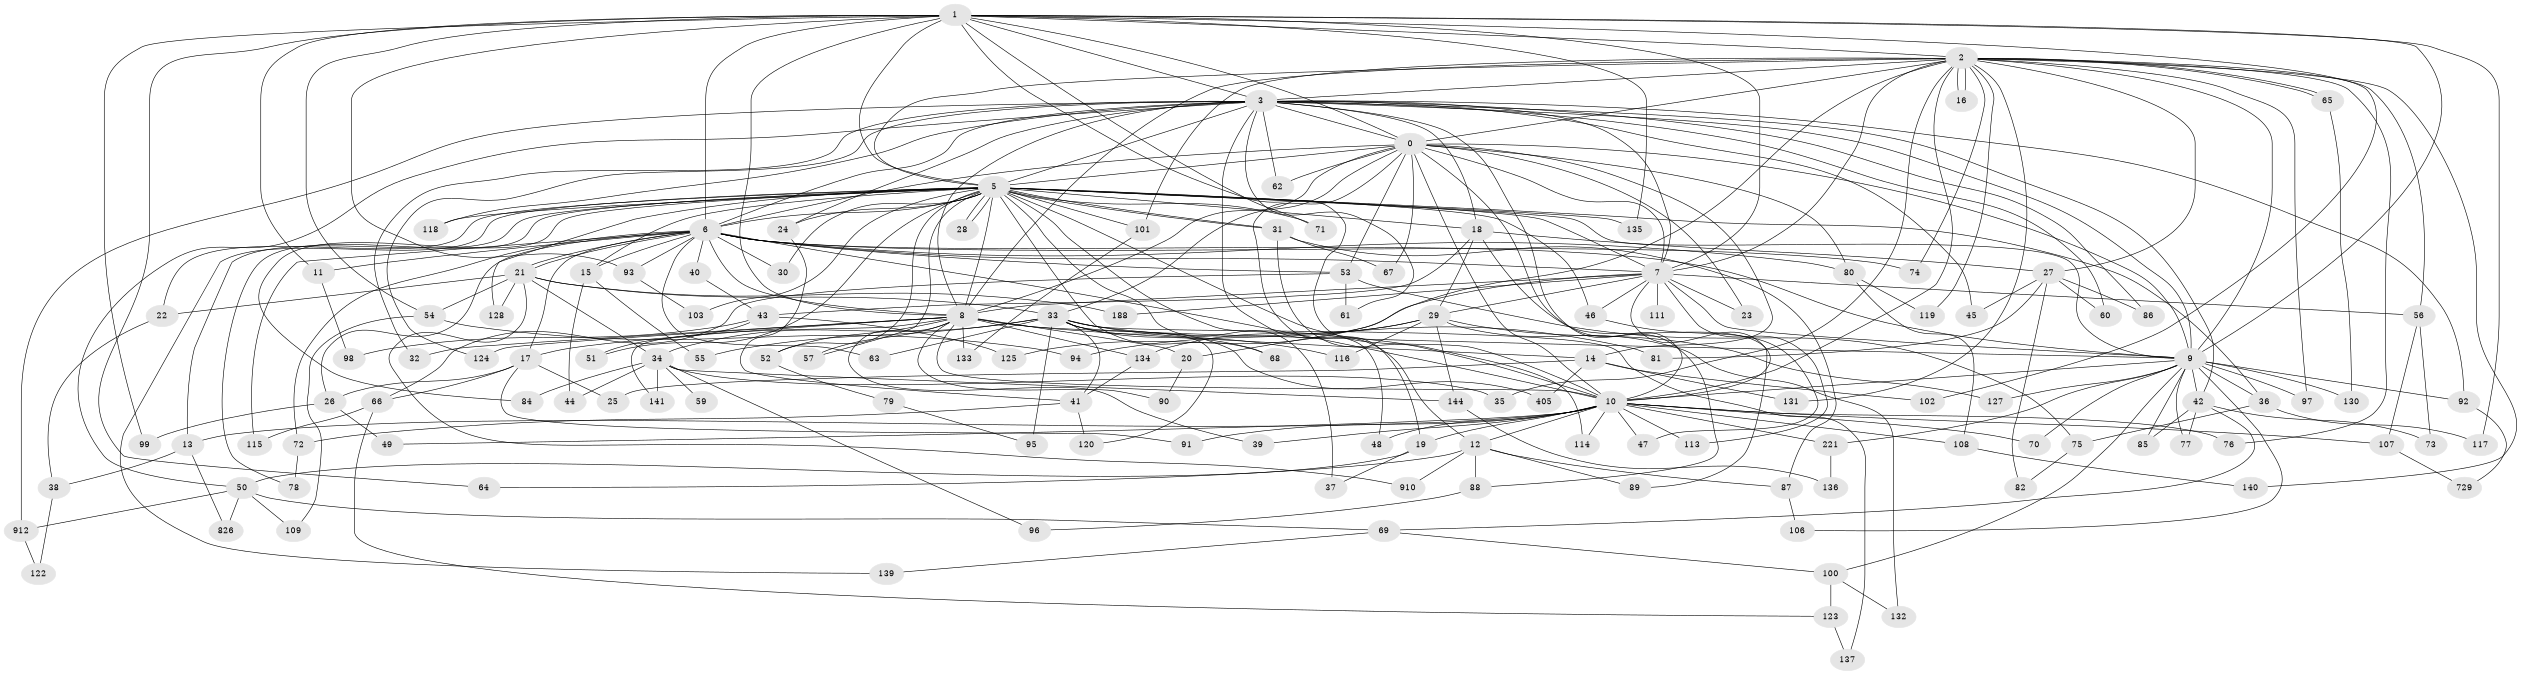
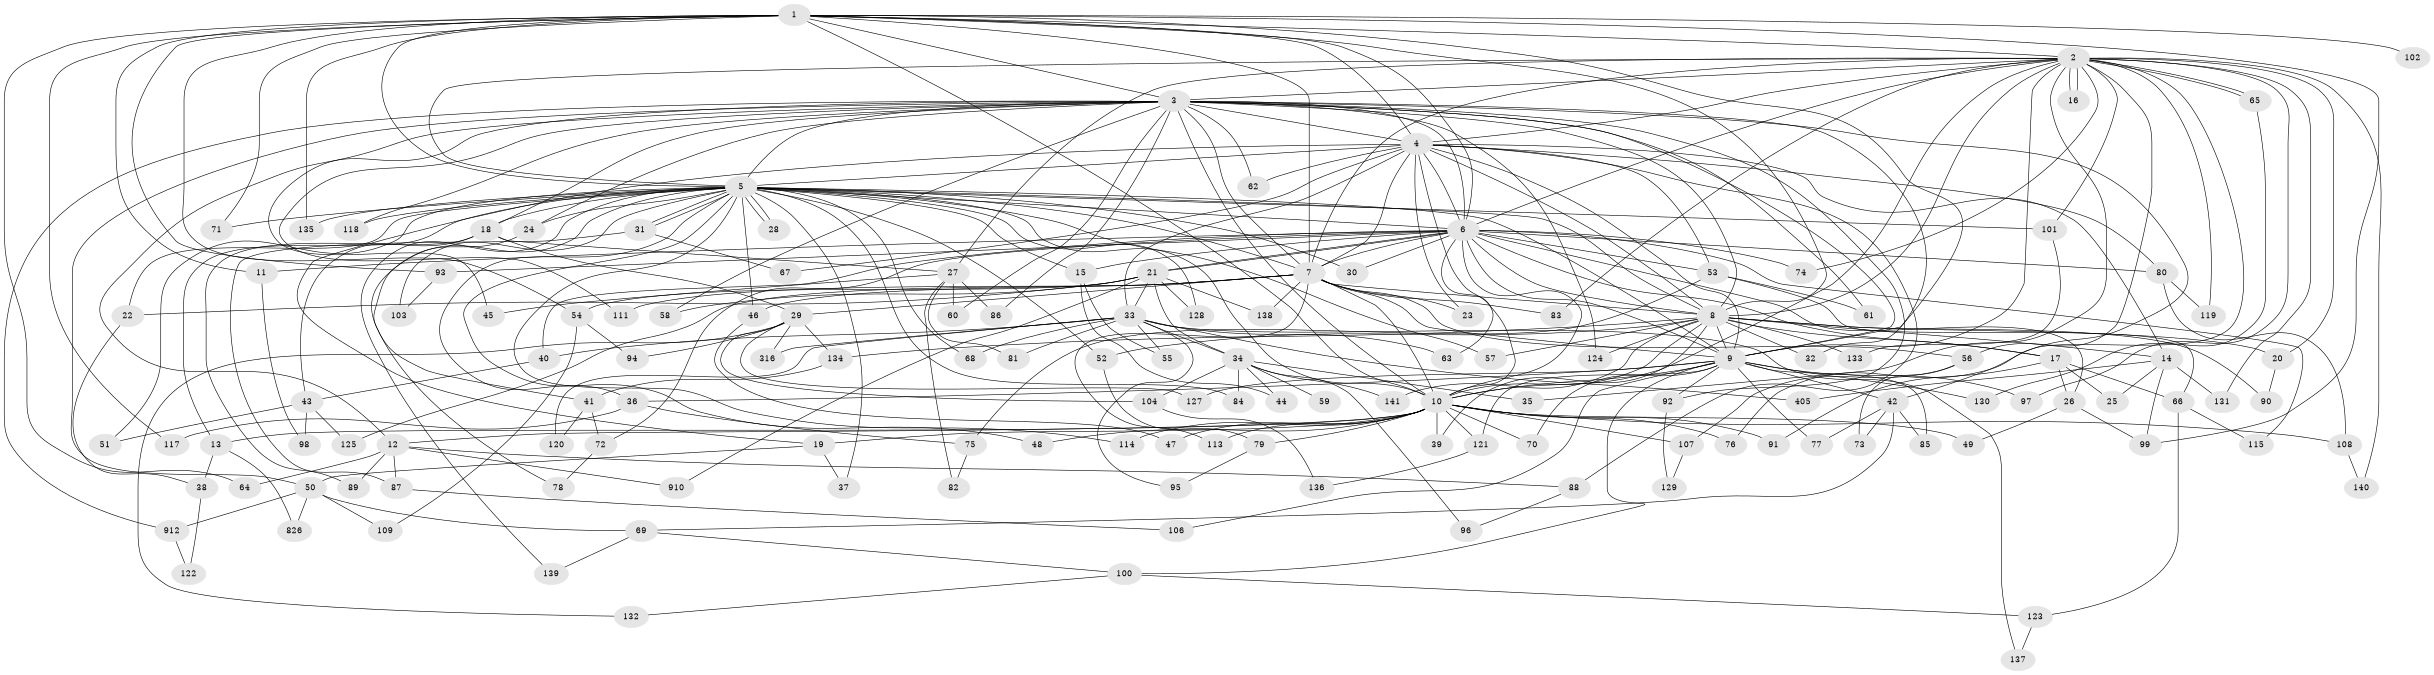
edge "2" -- "6": added
edge "3" -- "111": added
node "0": label "0" -> "4"
node "58": added
node "188": label "188" -> "138"
node "83": added
edge "31" -- "114": now "5" -- "114"
edge "33" -- "41": now "33" -- "40"
node "116": label "116" -> "316"
edge "14" -- "102": now "14" -- "99"
node "144": label "144" -> "104"
edge "10" -- "79": added
node "221": label "221" -> "121"
node "729": label "729" -> "129"
